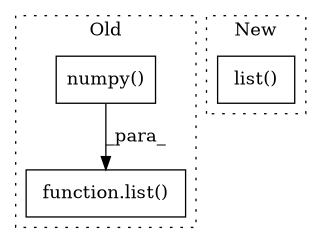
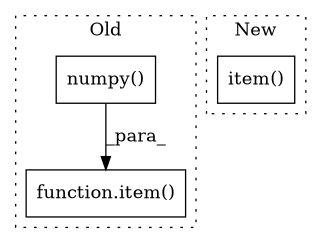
node "list()": label "list()" -> "item()"
node "function.list()": label "function.list()" -> "function.item()"
